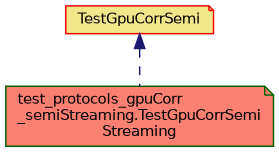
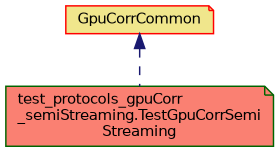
node "TestGpuCorrSemi": label "TestGpuCorrSemi" -> "GpuCorrCommon"
